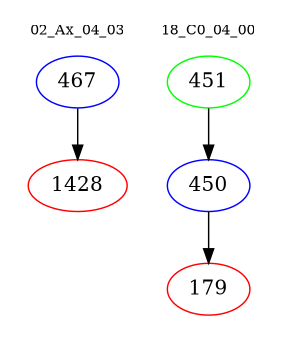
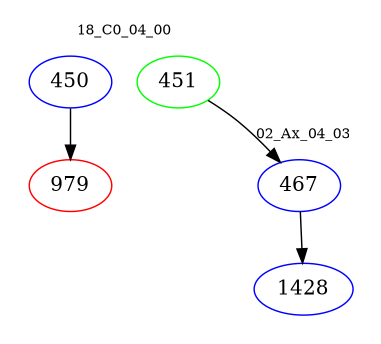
edge "451" -> "450": now "451" -> "467"
node "1428": color red -> blue
node "179": label "179" -> "979"
